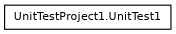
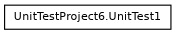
node "UnitTestProject1.UnitTest1": label "UnitTestProject1.UnitTest1" -> "UnitTestProject6.UnitTest1"
